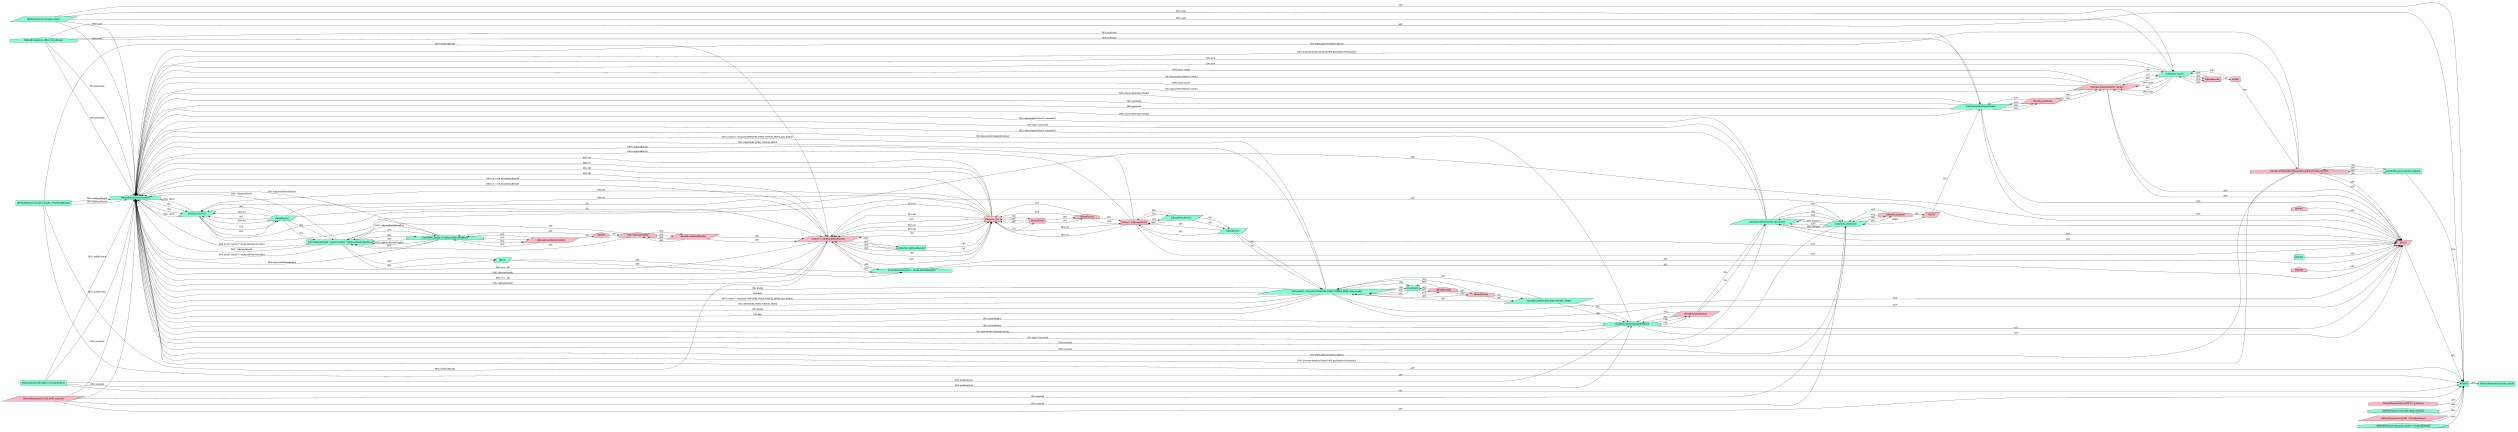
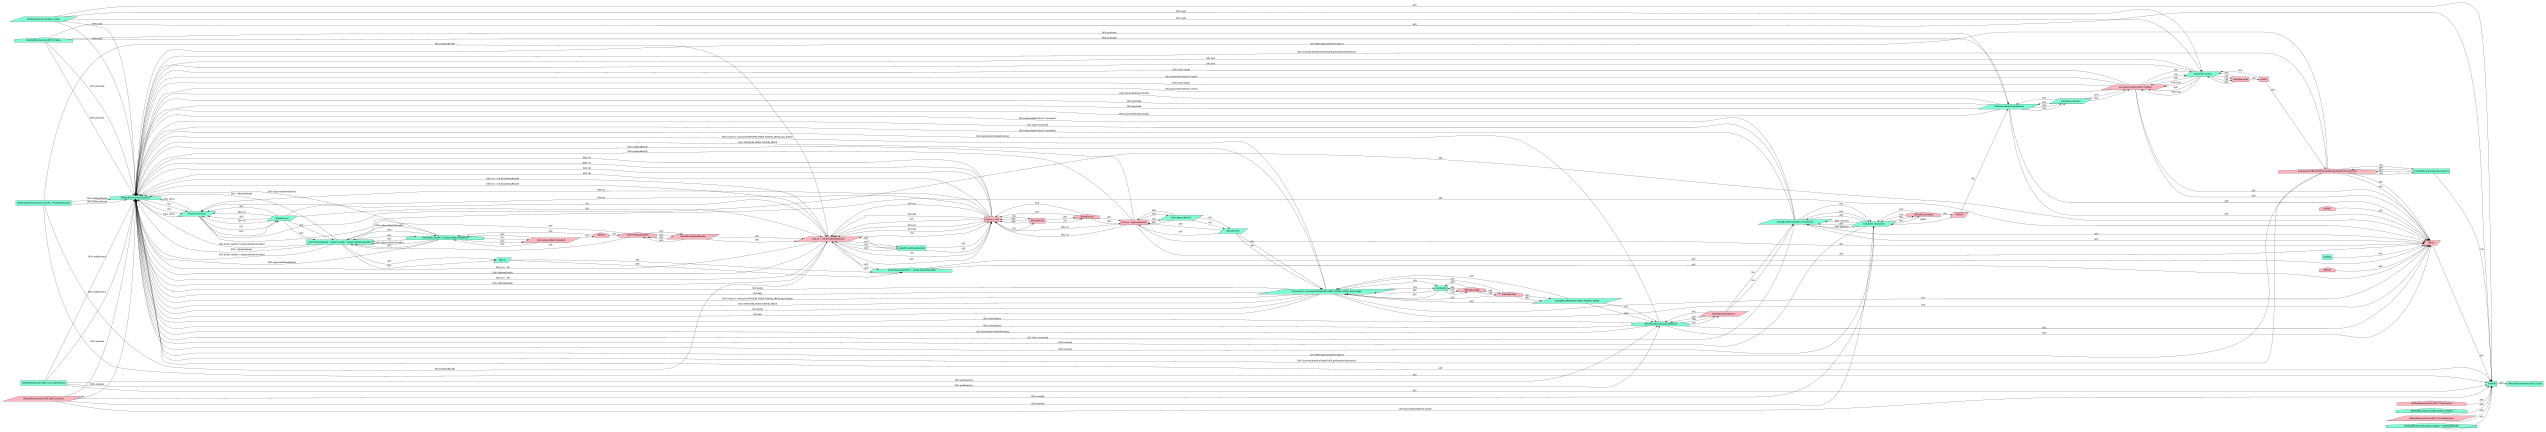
node "(MethodParameterIn,OMX_U32 portIndex)": label "(MethodParameterIn,OMX_U32 portIndex)" -> "(MethodParameterIn,OMX_U32 data)"
node "(Identifier,portIndex)": fillcolor lightpink -> aquamarine
edge "(MethodParameterIn,OMX_BOOL tunneled)" -> "1000100": label "AST: " -> "DDG: data.writeInt32((int32_t)node)"
